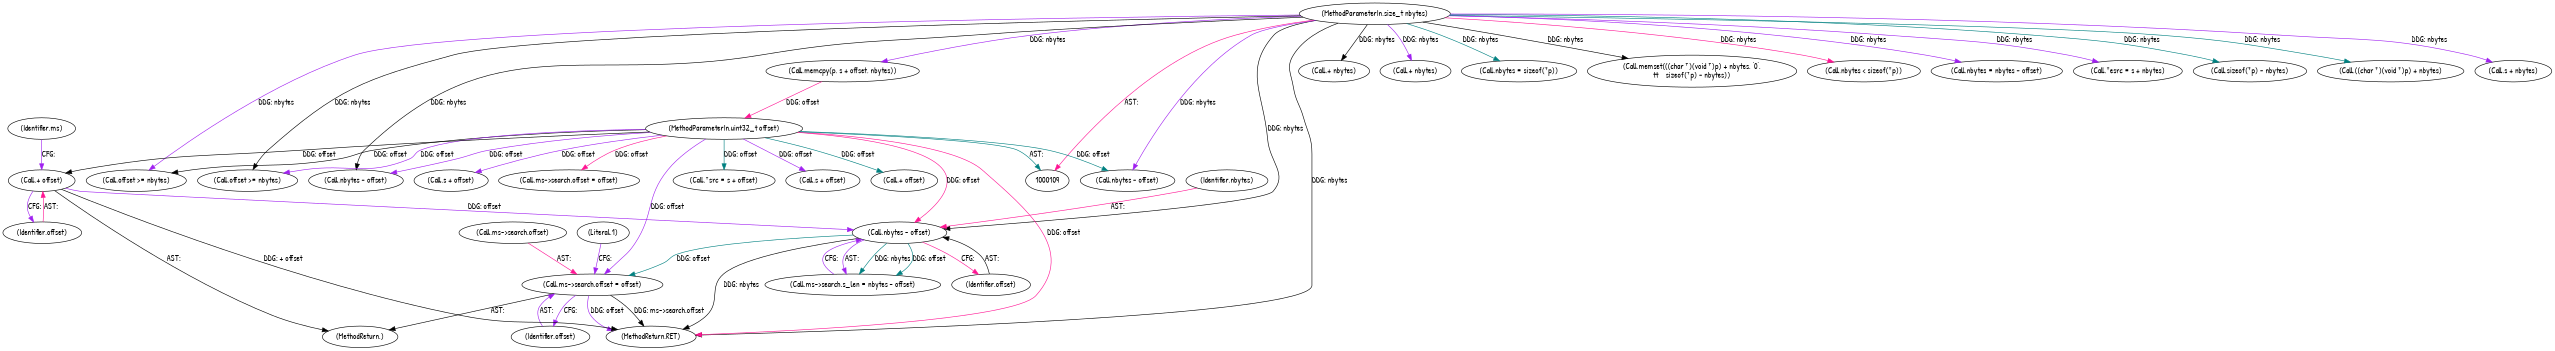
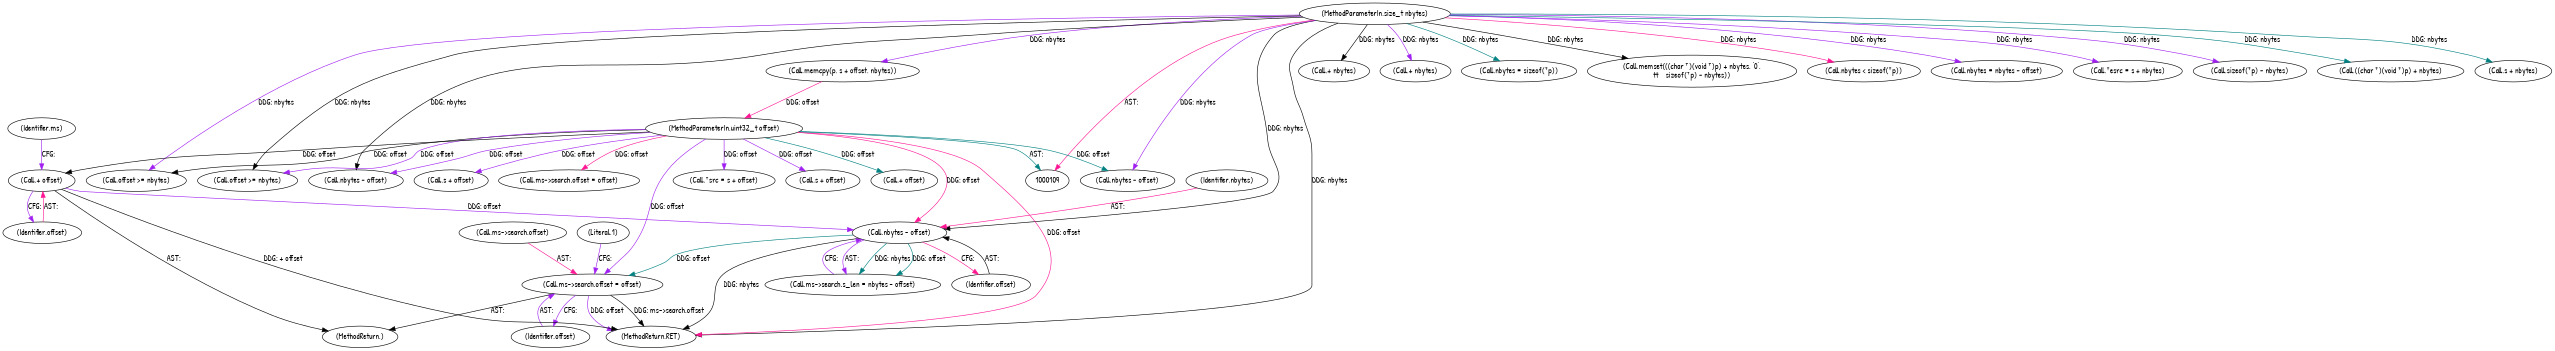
edge "(MethodParameterIn,size_t nbytes)" -> "(Call,s + nbytes)": color purple -> teal
edge "(MethodParameterIn,size_t nbytes)" -> "(Call,sizeof(*p) - nbytes)": color teal -> purple
edge "(MethodParameterIn,uint32_t offset)" -> "(Call,*src = s + offset)": color teal -> purple
